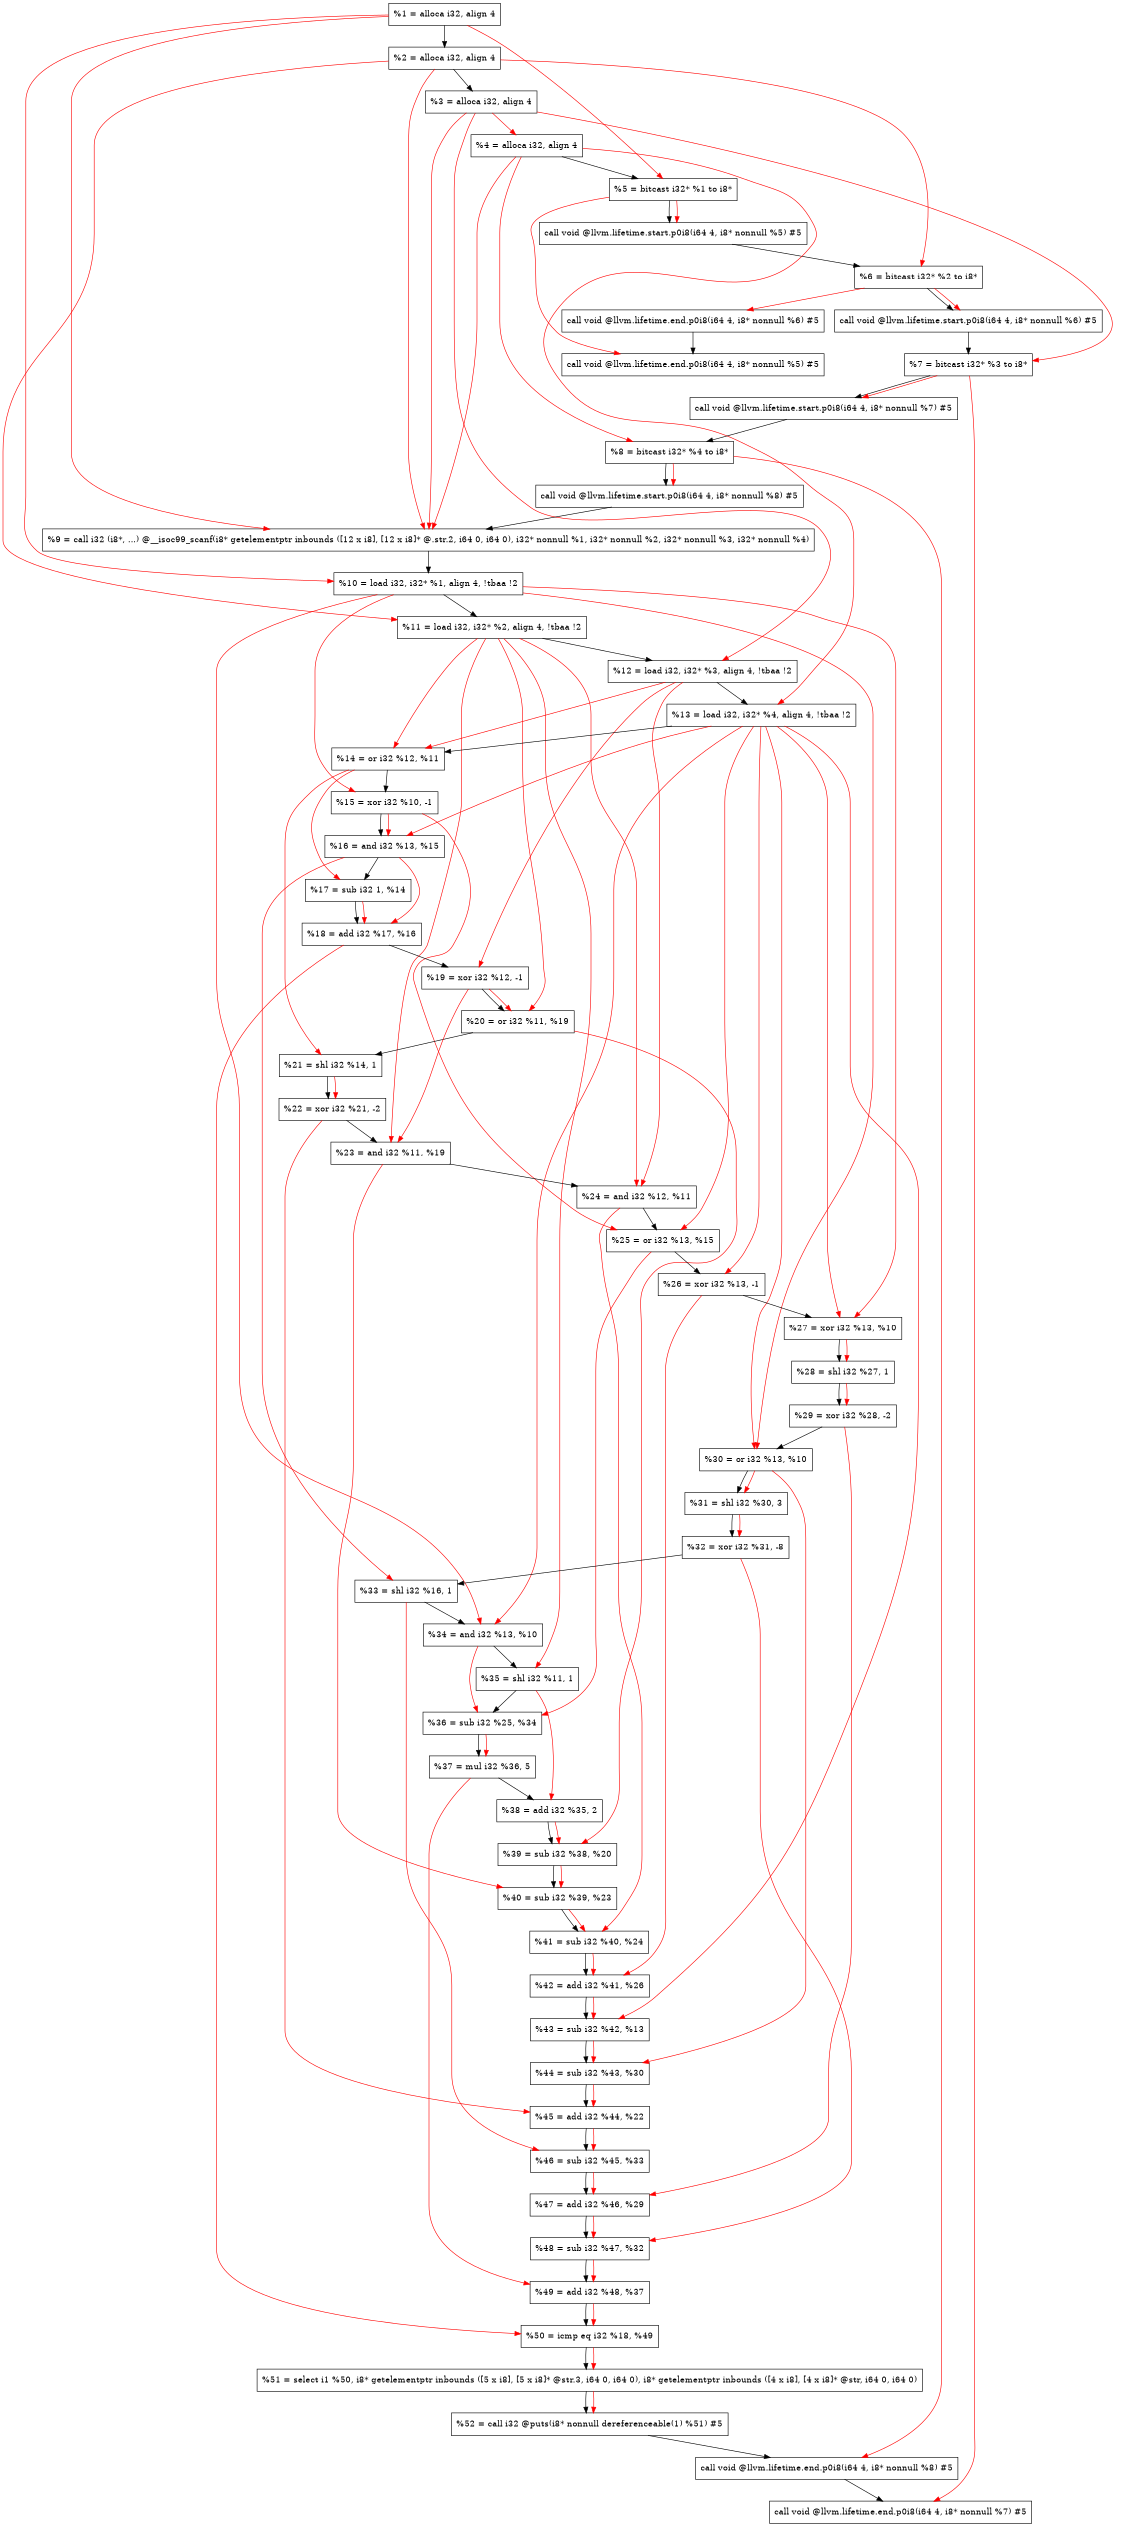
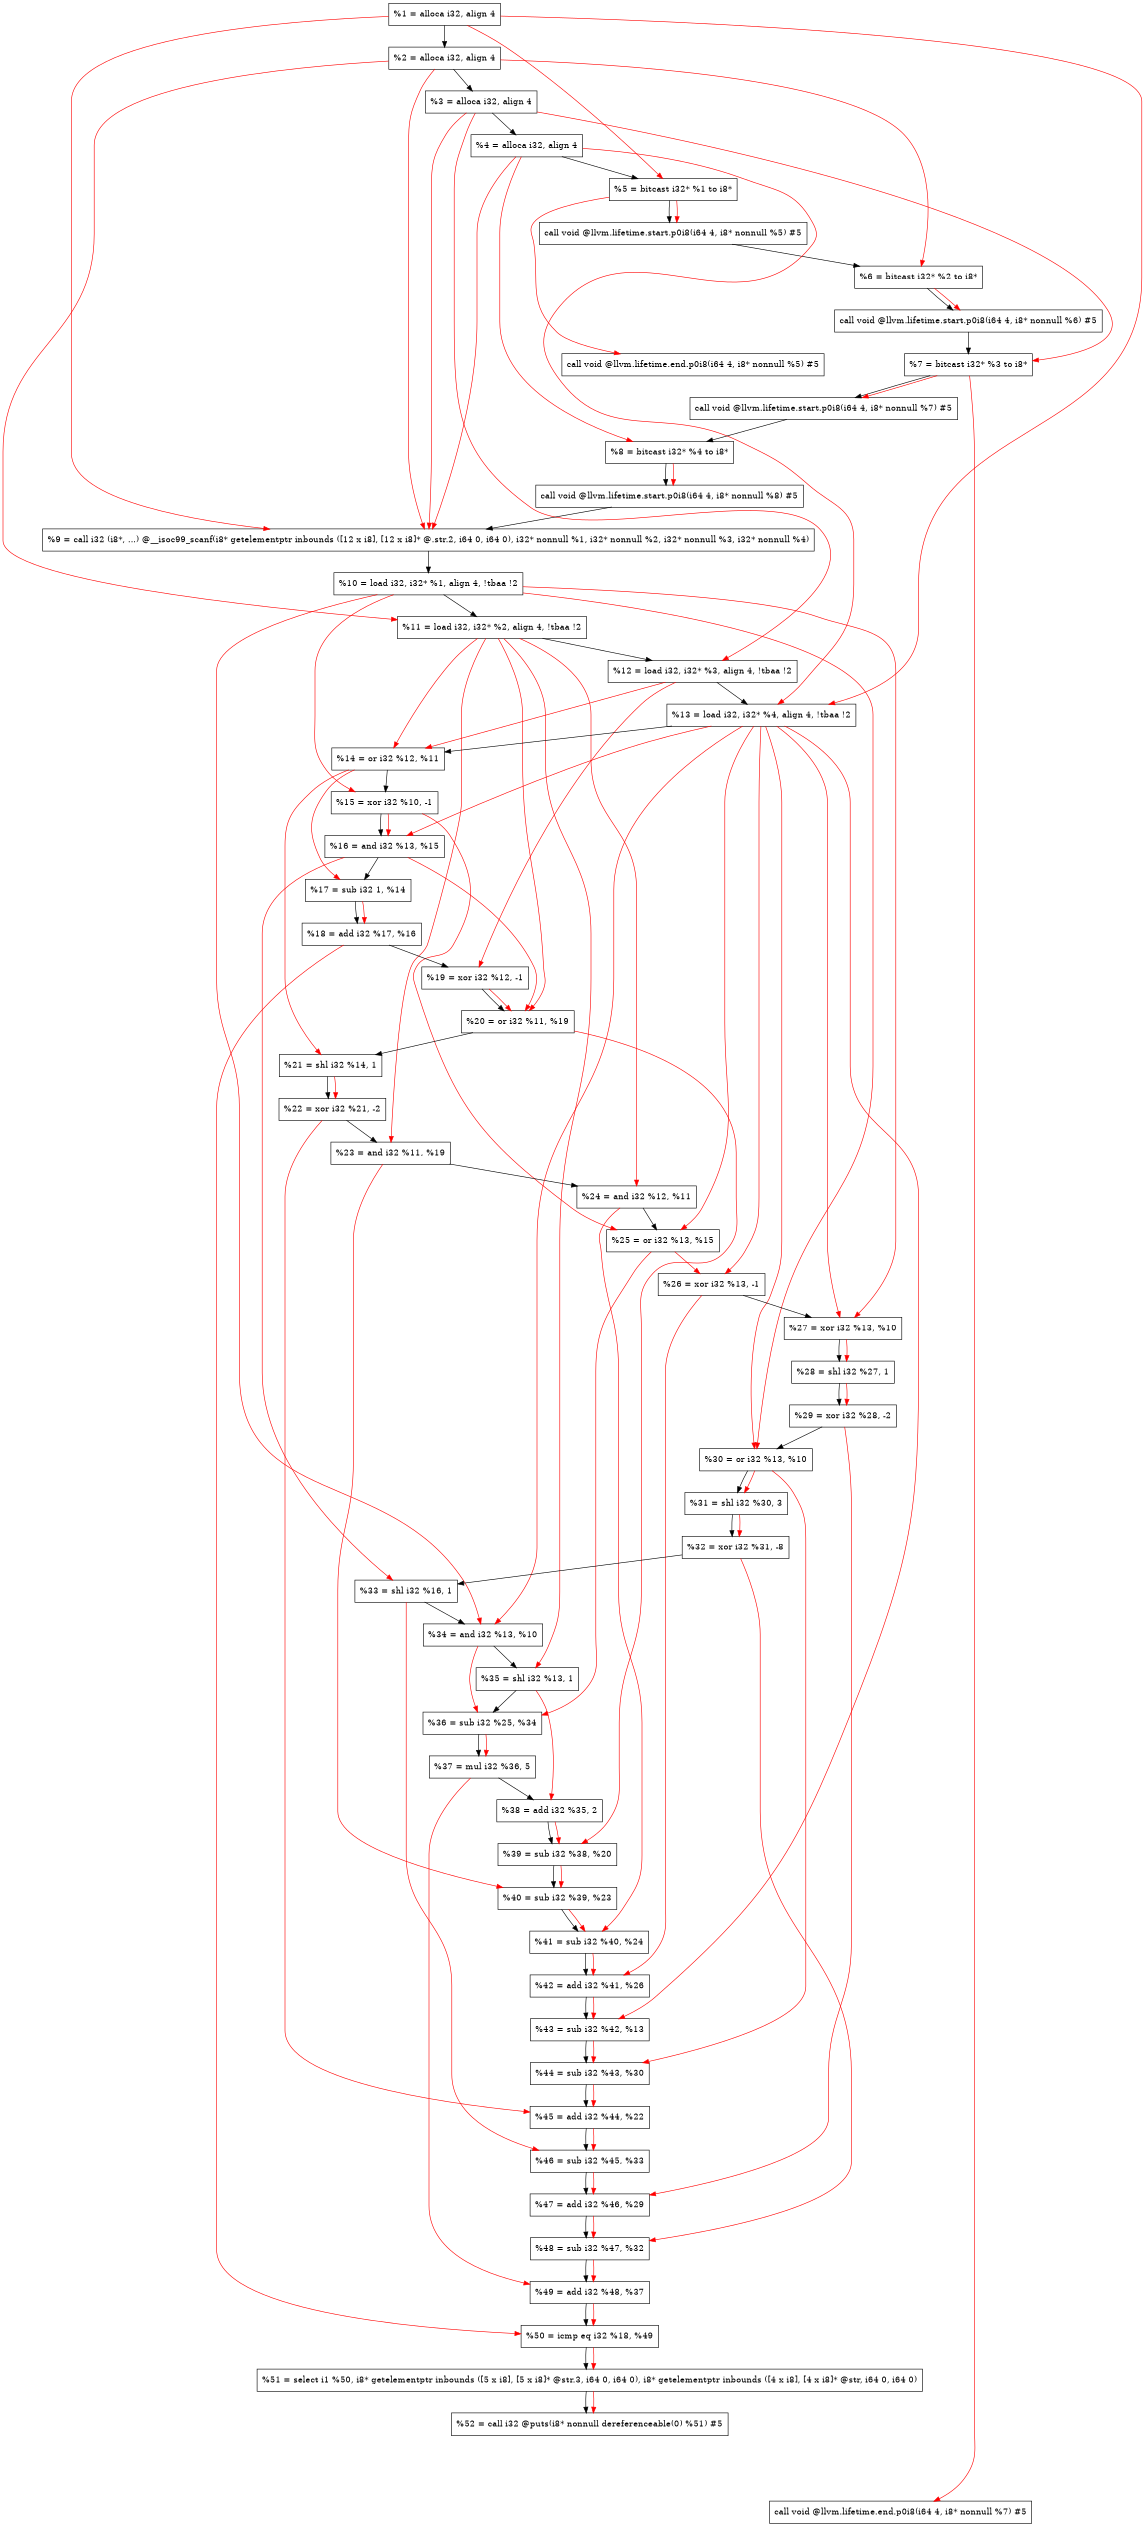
edge "%3 = alloca i32, align 4" -> "%4 = alloca i32, align 4": color red -> black
edge "%1 = alloca i32, align 4" -> "%10 = load i32, i32* %1, align 4, !tbaa !2": now "%1 = alloca i32, align 4" -> "%13 = load i32, i32* %4, align 4, !tbaa !2"
node "call void @llvm.lifetime.end.p0i8(i64 4, i8* nonnull %6) #5": removed
edge "%16 = and i32 %13, %15" -> "%18 = add i32 %17, %16": now "%16 = and i32 %13, %15" -> "%20 = or i32 %11, %19"
edge "%12 = load i32, i32* %3, align 4, !tbaa !2" -> "%24 = and i32 %12, %11": removed
edge "%19 = xor i32 %12, -1" -> "%23 = and i32 %11, %19": removed
edge "%25 = or i32 %13, %15" -> "%26 = xor i32 %13, -1": color black -> red
node "%35 = shl i32 %11, 1": label "%35 = shl i32 %11, 1" -> "%35 = shl i32 %13, 1"
node "%52 = call i32 @puts(i8* nonnull dereferenceable(1) %51) #5": label "%52 = call i32 @puts(i8* nonnull dereferenceable(1) %51) #5" -> "%52 = call i32 @puts(i8* nonnull dereferenceable(0) %51) #5"
node "call void @llvm.lifetime.end.p0i8(i64 4, i8* nonnull %8) #5": removed
